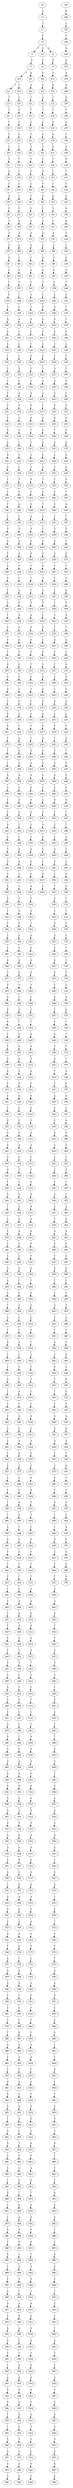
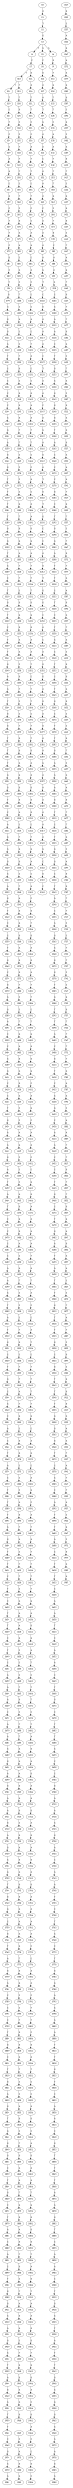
edge "S960" -> "S965": removed, label "A"
